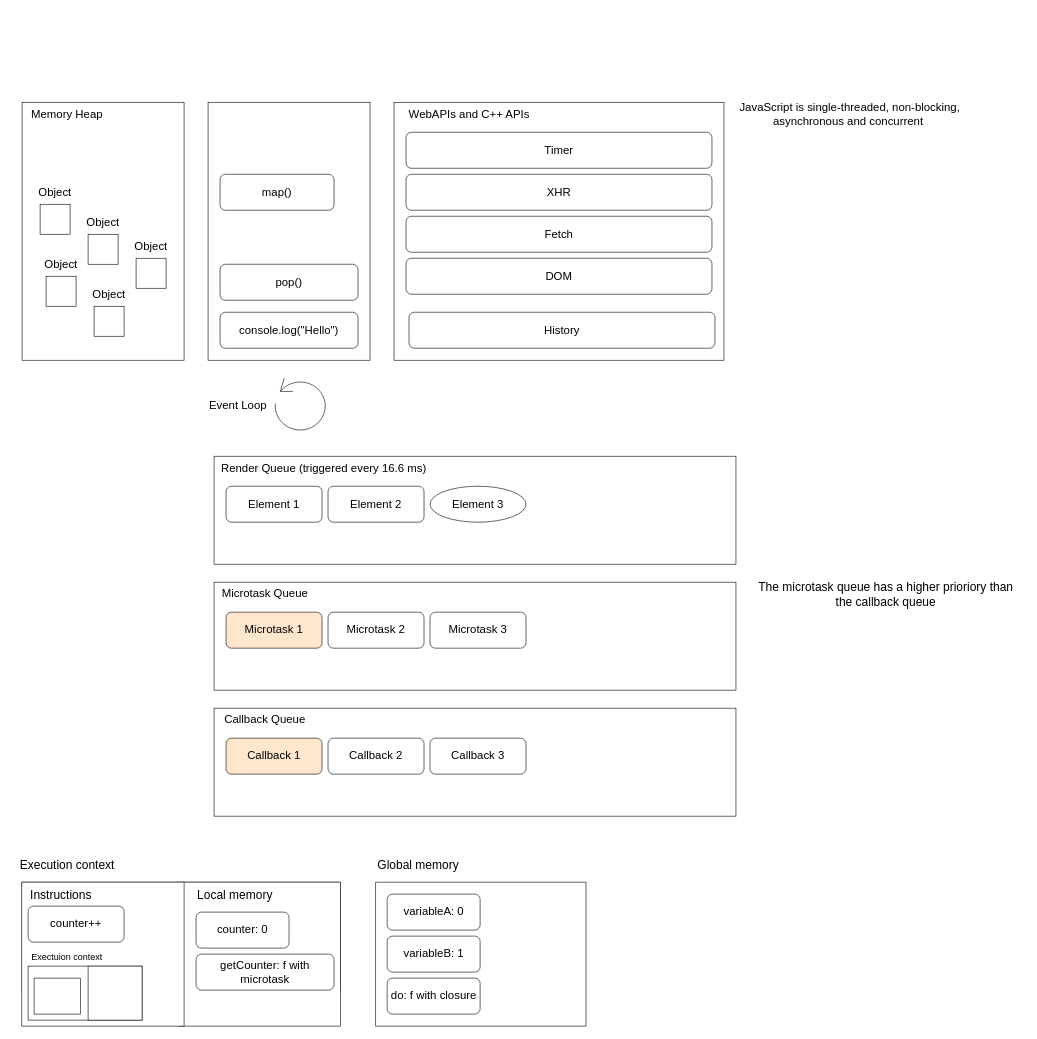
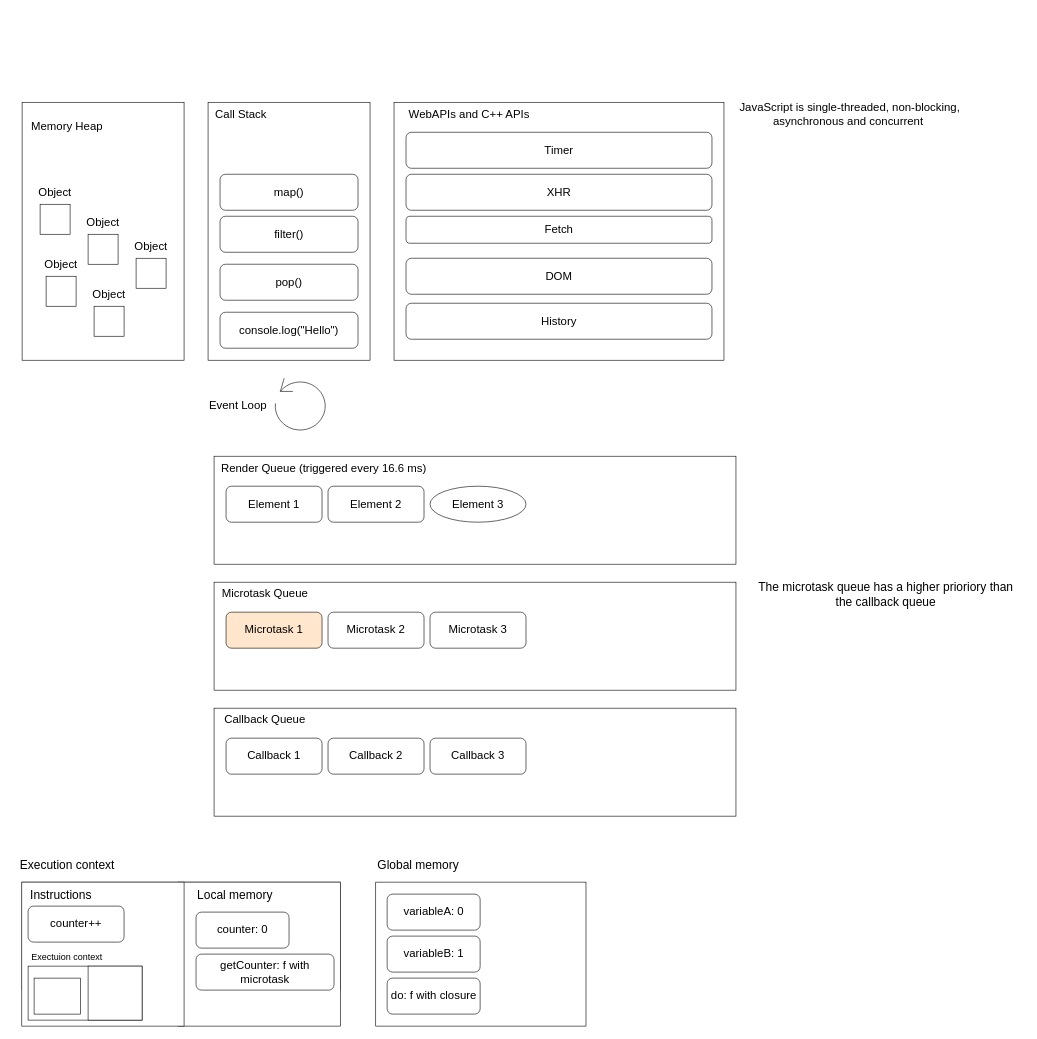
node "Memory Heap": moved (67, 114) -> (67, 126)
node "Call Stack": added
node "map()": size 114x36 -> 138x36
node "filter()": added
node "Fetch": size 306x36 -> 306x27
node "History": moved (562, 330) -> (559, 321)
node "Callback 1": fillcolor #ffe6cc -> #ffffff
